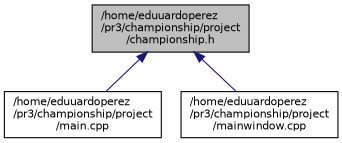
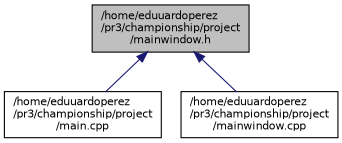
node "/home/eduuardoperez /pr3/championship/project /championship.h": label "/home/eduuardoperez /pr3/championship/project /championship.h" -> "/home/eduuardoperez /pr3/championship/project /mainwindow.h"
